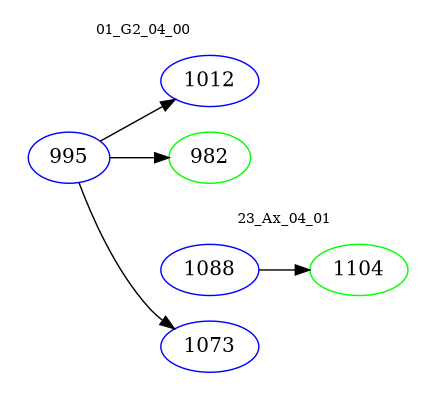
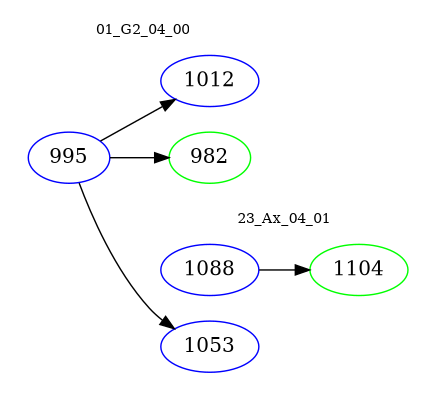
node "1073": label "1073" -> "1053"
